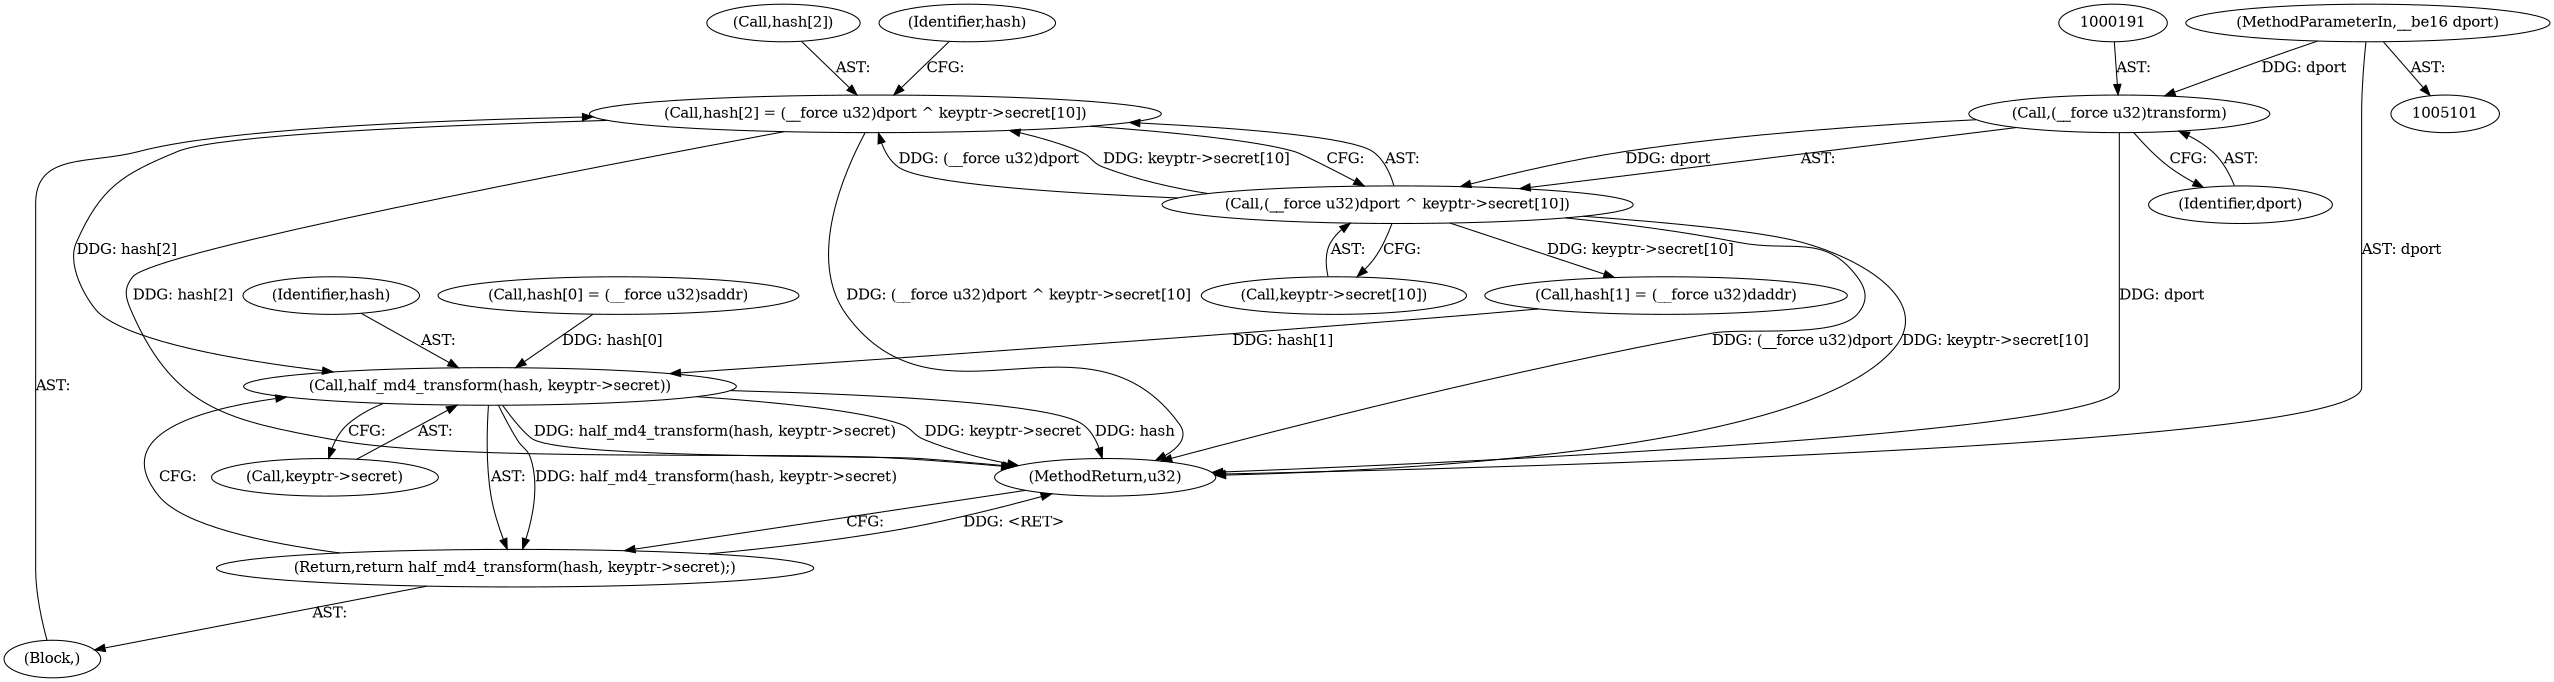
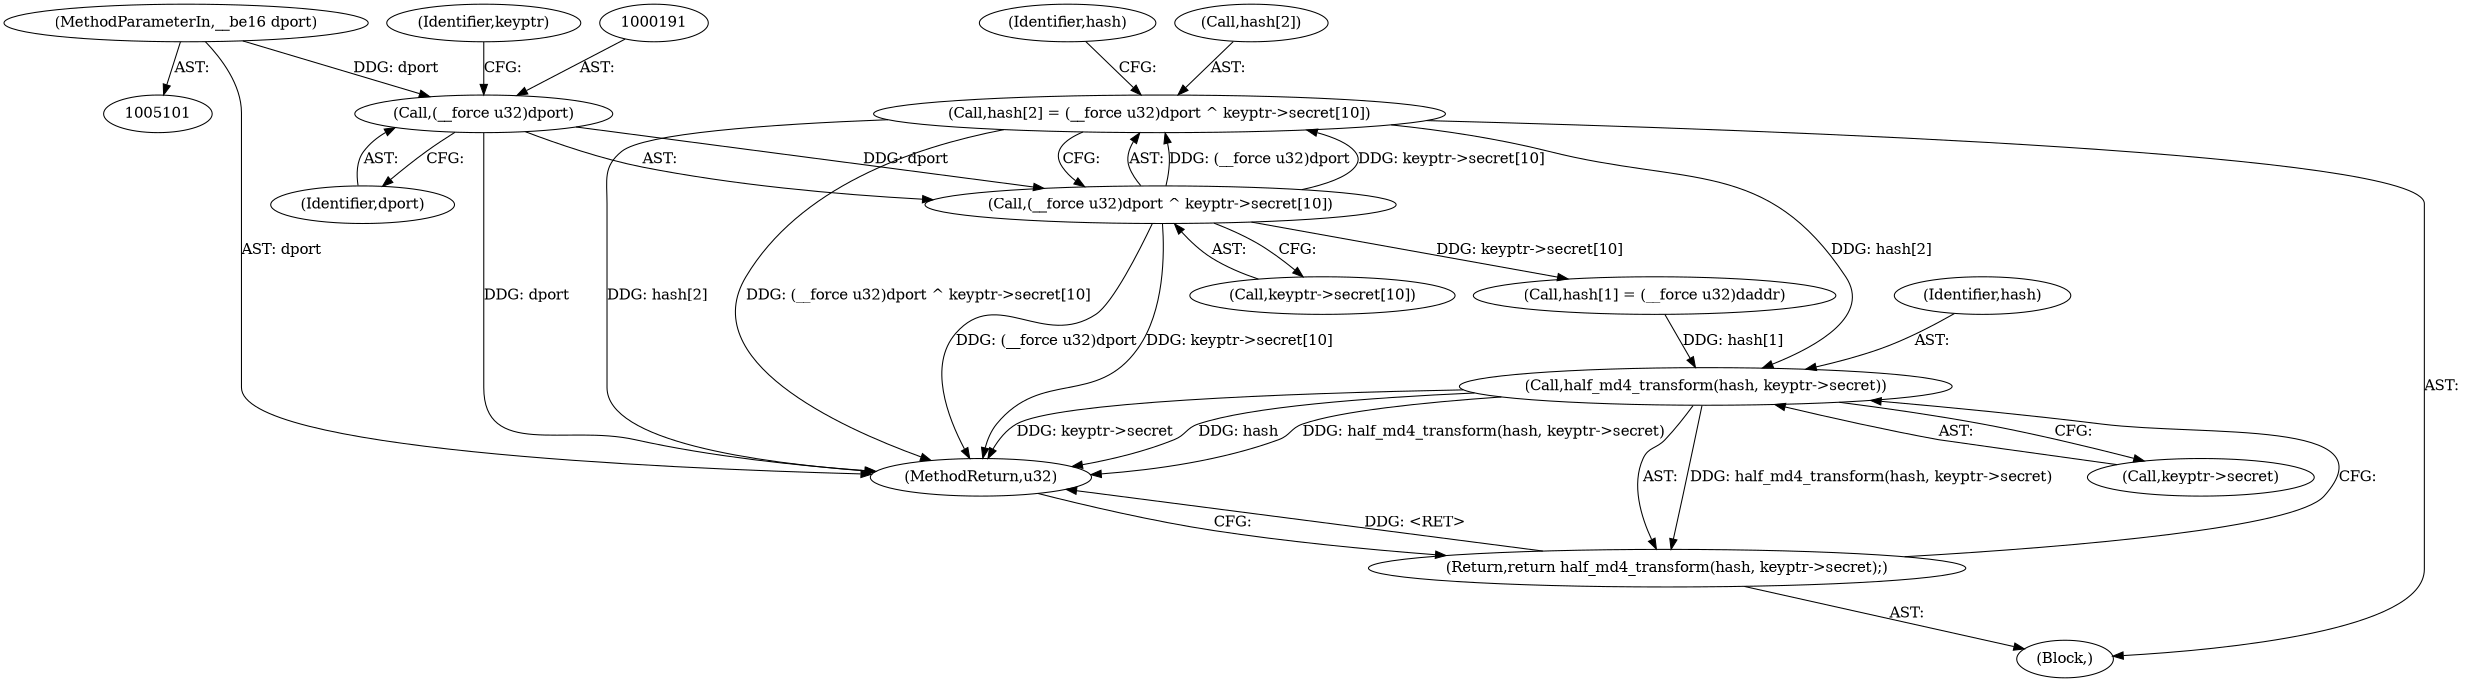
node "(Identifier,keyptr)": added
node "(Call,(__force u32)transform)": label "(Call,(__force u32)transform)" -> "(Call,(__force u32)dport)"
edge "(Block,)" -> "(Call,hash[2] = (__force u32)dport ^ keyptr->secret[10])": reversed
node "(Call,hash[0] = (__force u32)saddr)": removed
